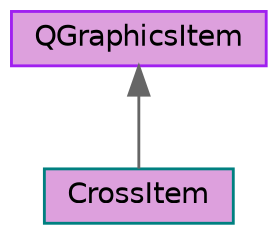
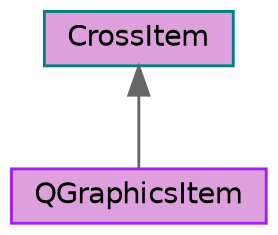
edge "CrossItem" -> "QGraphicsItem": reversed
